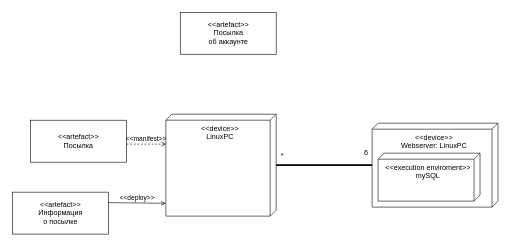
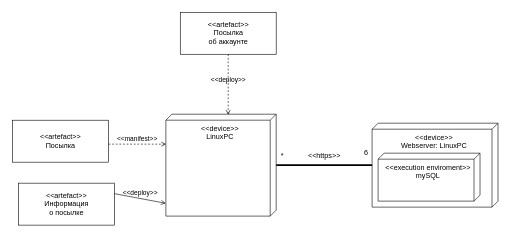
edge "<<artefact>> Посылка об аккаунте" -> "<<device>>LinuxPC": added, label "<<deploy>>"
node "<<artefact>> Посылка": moved (78, 141) -> (60, 141)
node "<<https>>": added
node "<<artefact>> Информация о посылке": moved (60, 213) -> (66, 204)
